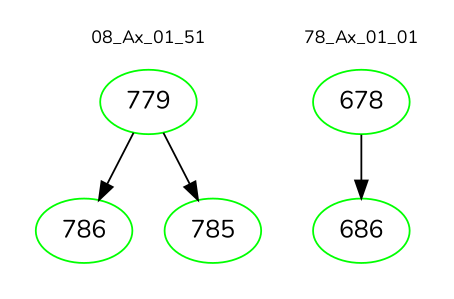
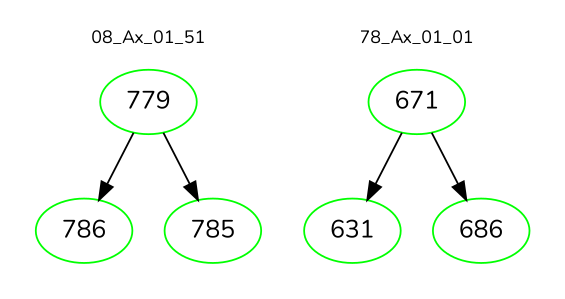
node "678": label "678" -> "671"
node "631": added
